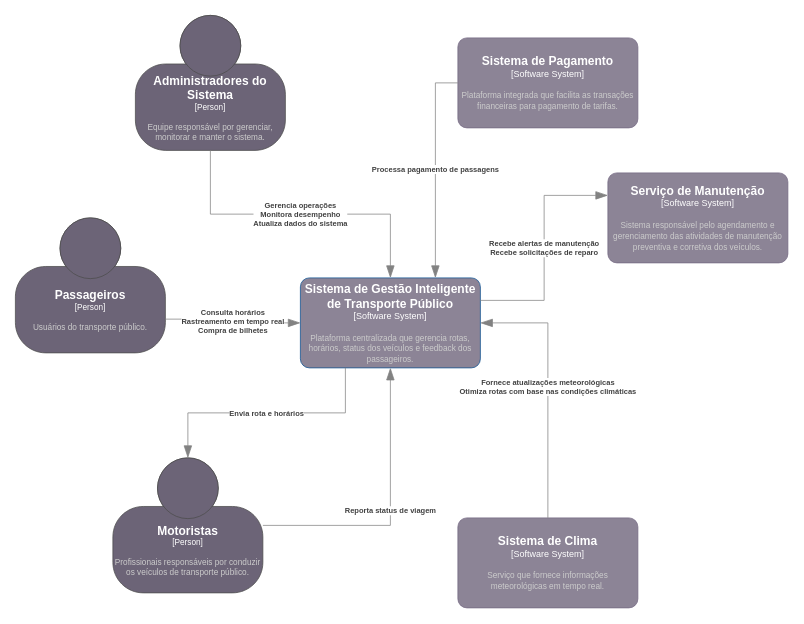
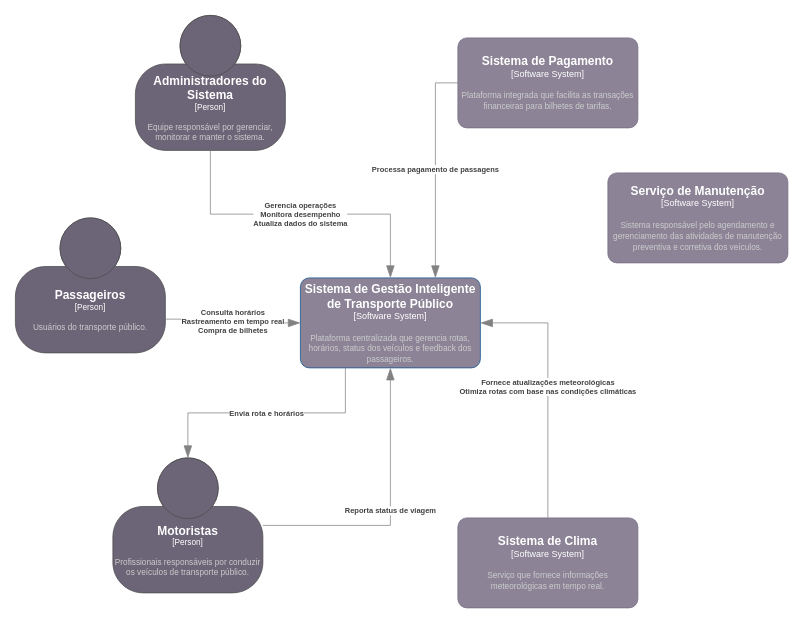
node "Sistema de Pagamento [Software System] Plataforma integrada que facilita as transações financeiras para pagamento de tarifas.": label "Sistema de Pagamento [Software System] Plataforma integrada que facilita as transações financeiras para pagamento de tarifas." -> "Sistema de Pagamento [Software System] Plataforma integrada que facilita as transações financeiras para bilhetes de tarifas."
edge "Sistema de Gestão Inteligente de Transporte Público [Software System] Plataforma centralizada que gerencia rotas, horários, status dos veículos e feedback dos passageiros." -> "Serviço de Manutenção [Software System] Sistema responsável pelo agendamento e gerenciamento das atividades de manutenção preventiva e corretiva dos veículos.": removed, label "Recebe alertas de manutenção Recebe solicitações de reparo"
